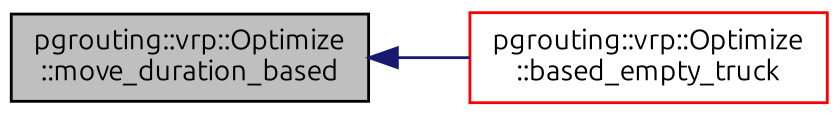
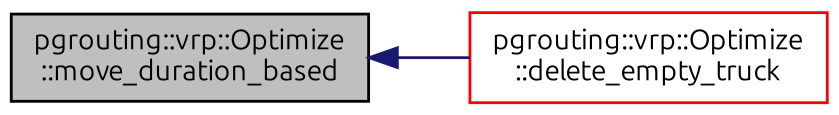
node "pgrouting::vrp::Optimize ::based_empty_truck": label "pgrouting::vrp::Optimize ::based_empty_truck" -> "pgrouting::vrp::Optimize ::delete_empty_truck"
